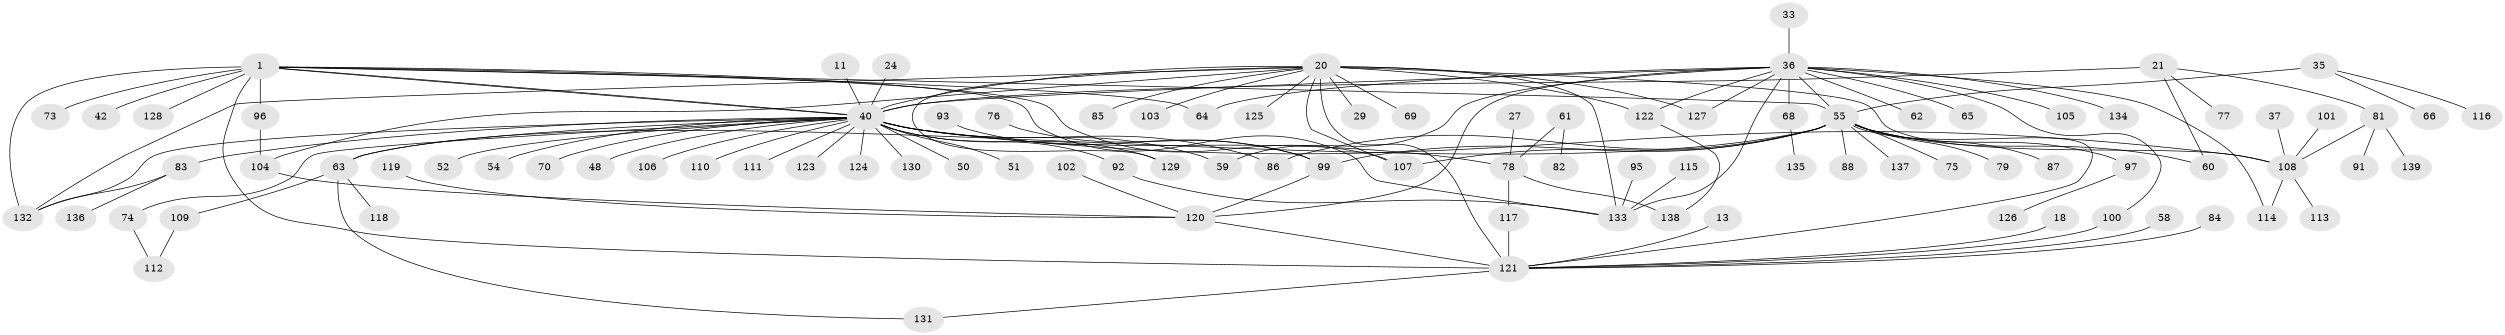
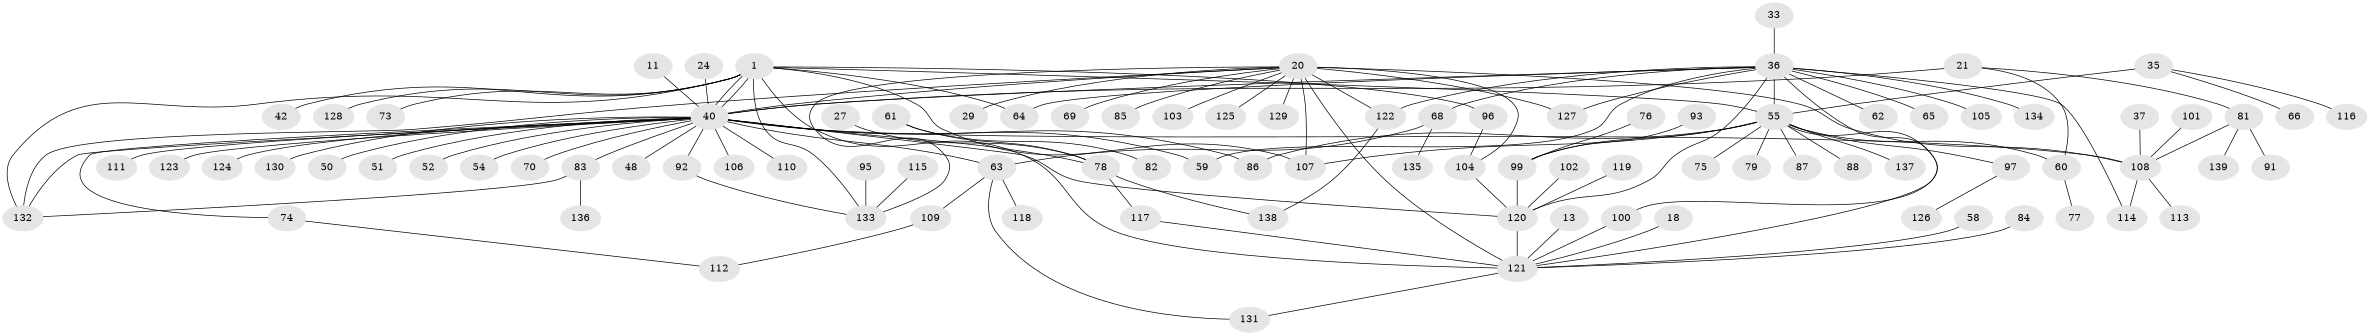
edge "21" -- "77": now "60" -- "77"
edge "55" -- "63": now "68" -- "63"
edge "40" -- "129": now "40" -- "120"
edge "36" -- "133": removed
